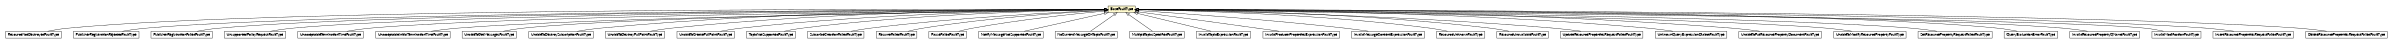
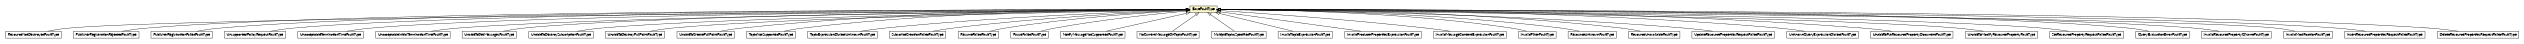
node "TopicExpressionDialectUnknownFaultType": added
node "InvalidFilterFaultType": added
